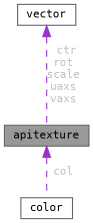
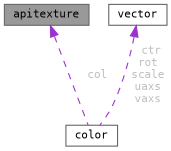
edge "apitexture" -> "vector": now "color" -> "vector"
